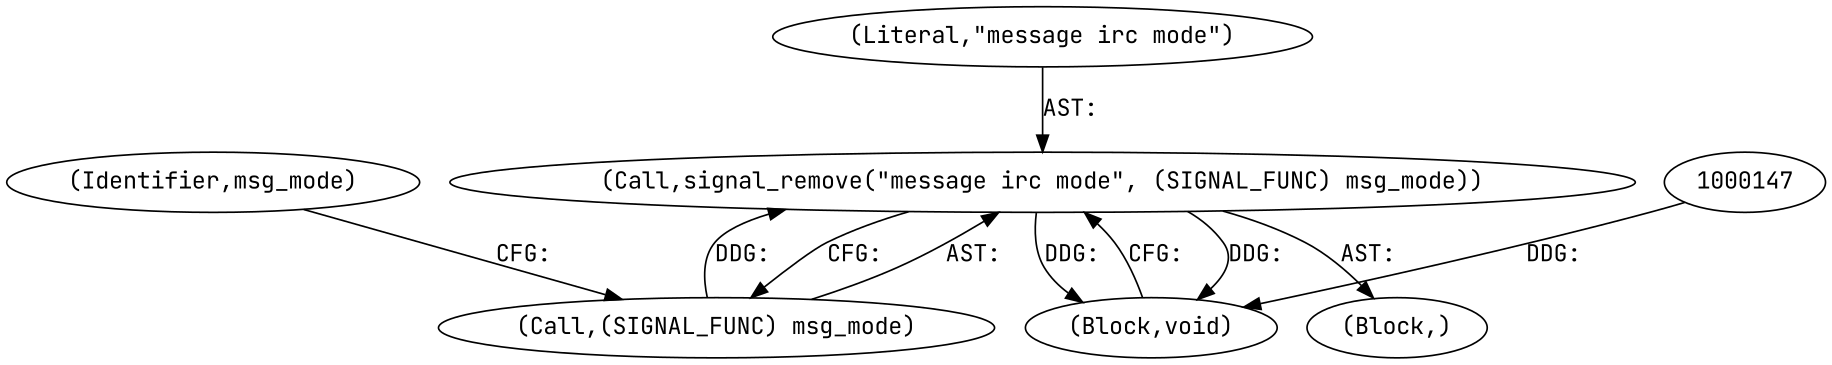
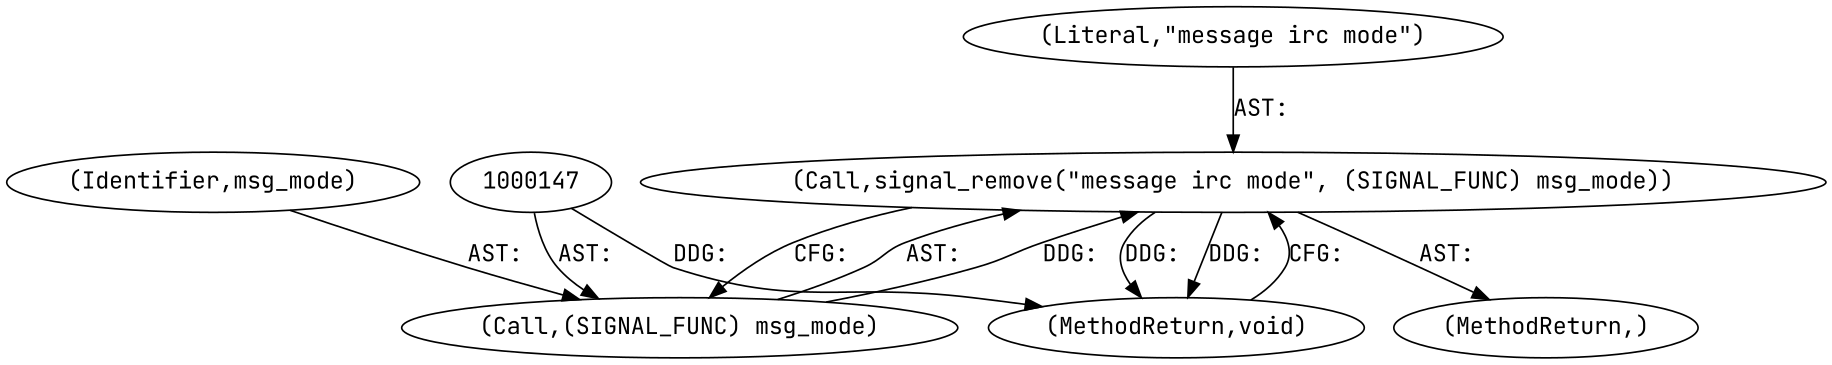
edge "(Identifier,msg_mode)" -> "(Call,(SIGNAL_FUNC) msg_mode)": label "CFG: " -> "AST: "
edge "1000147" -> "(Call,(SIGNAL_FUNC) msg_mode)": added, label "AST:"
node "(Block,void)": label "(Block,void)" -> "(MethodReturn,void)"
node "(Block,)": label "(Block,)" -> "(MethodReturn,)"
